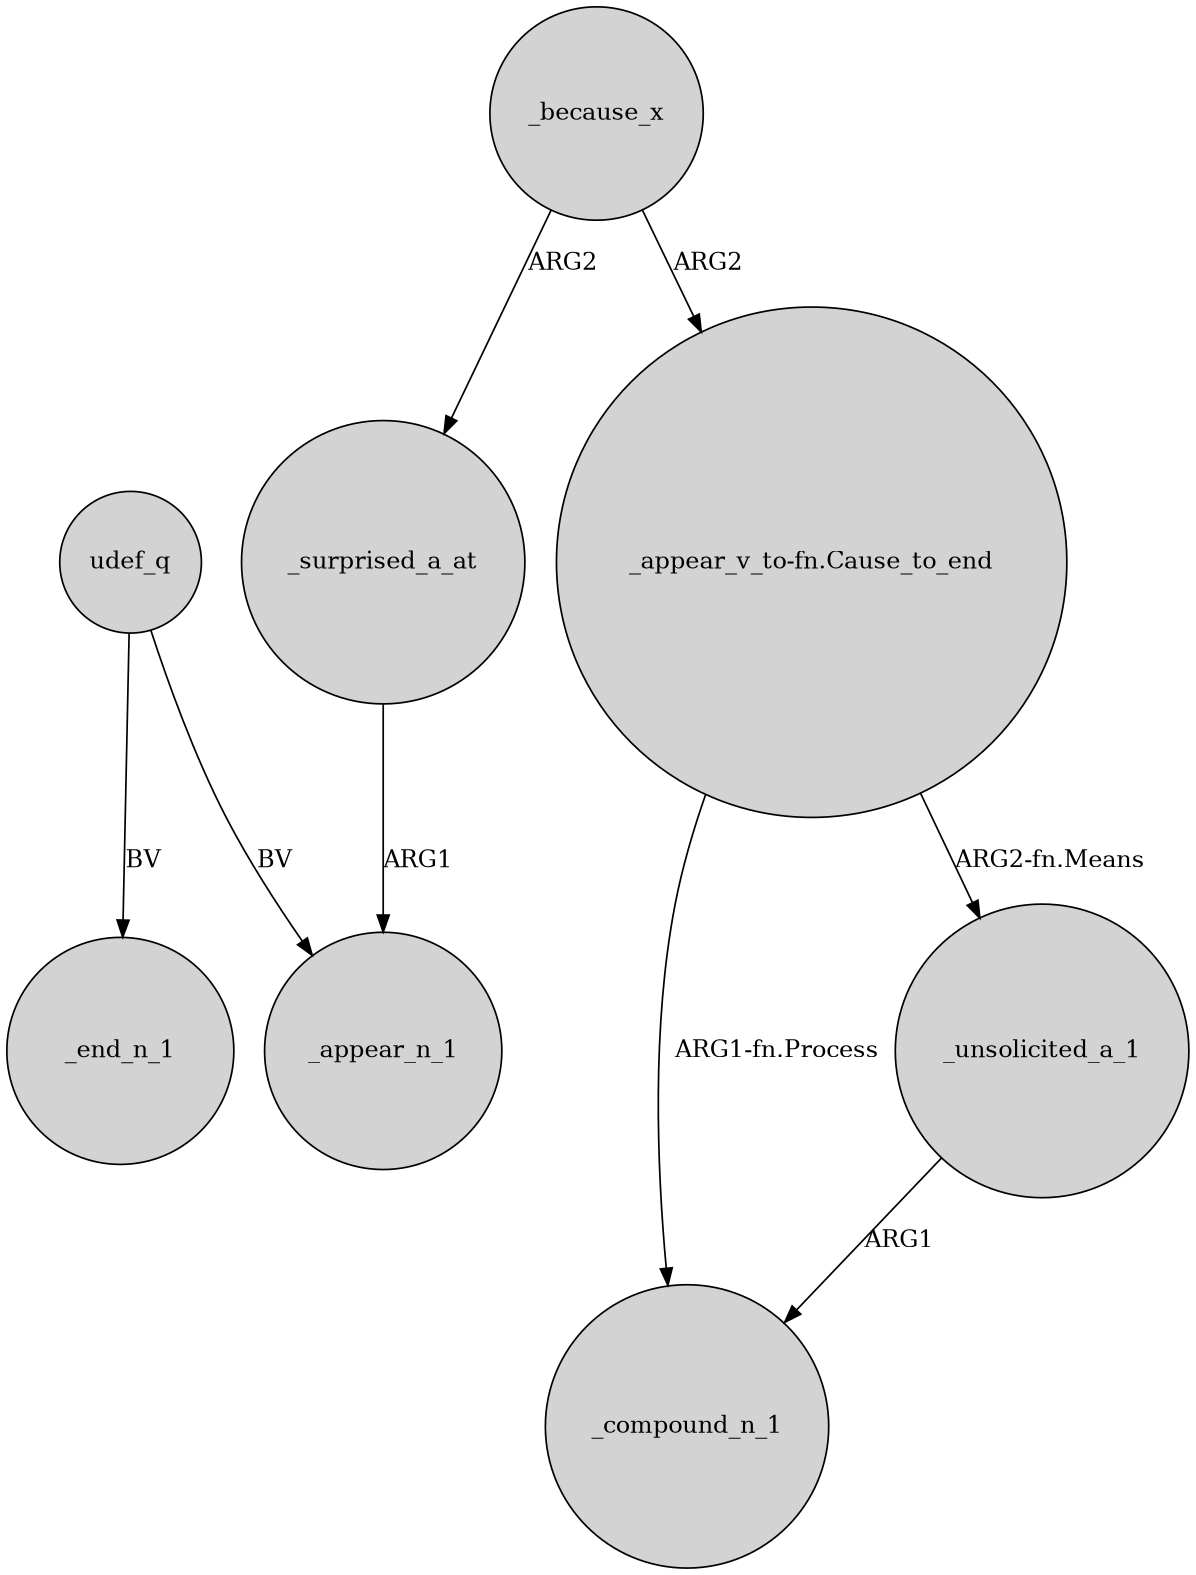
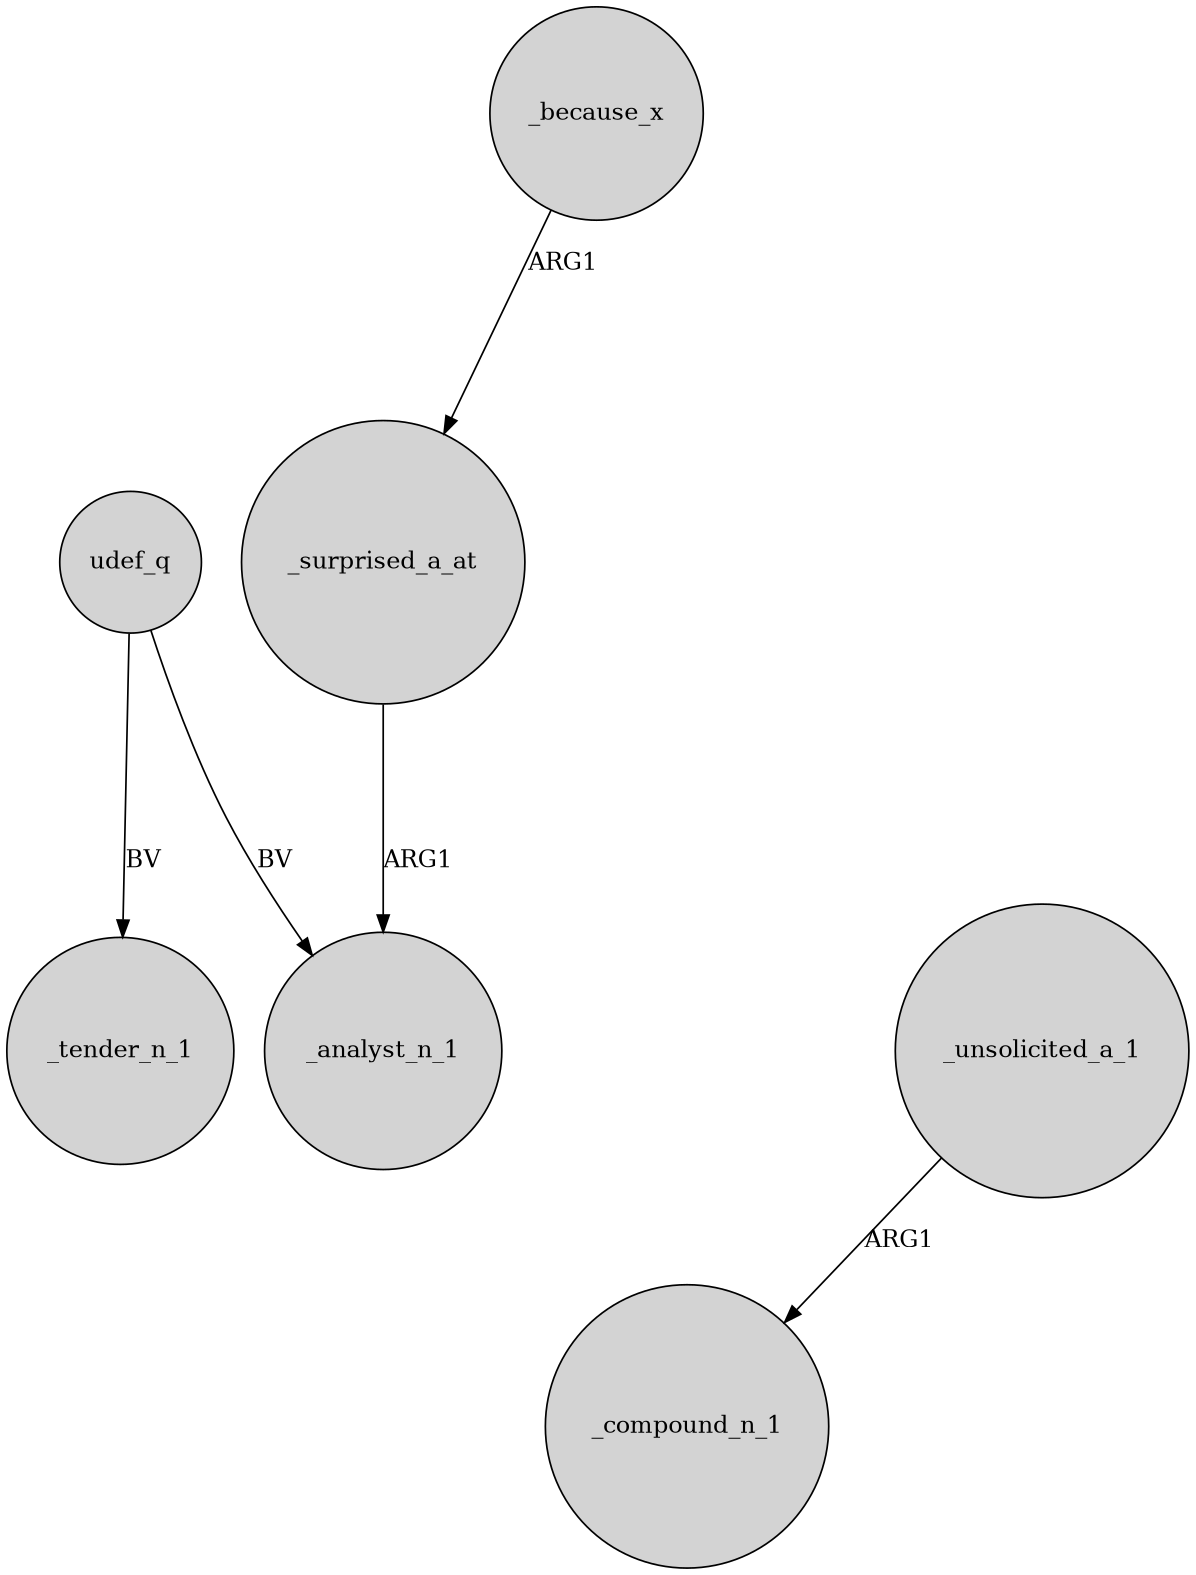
edge "_because_x" -> "_surprised_a_at": label "ARG2" -> "ARG1"
node "_appear_v_to-fn.Cause_to_end": removed
node "_end_n_1": label "_end_n_1" -> "_tender_n_1"
node "_appear_n_1": label "_appear_n_1" -> "_analyst_n_1"
